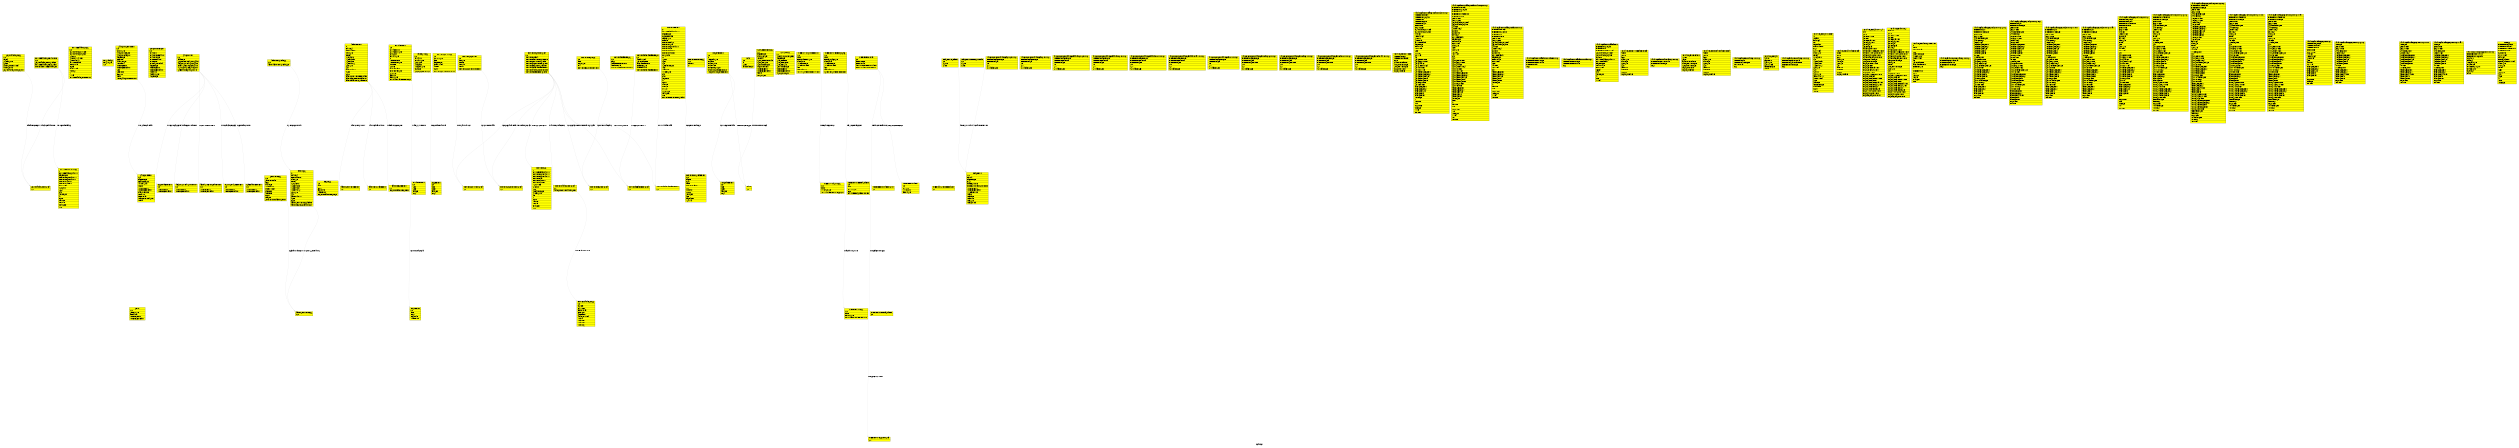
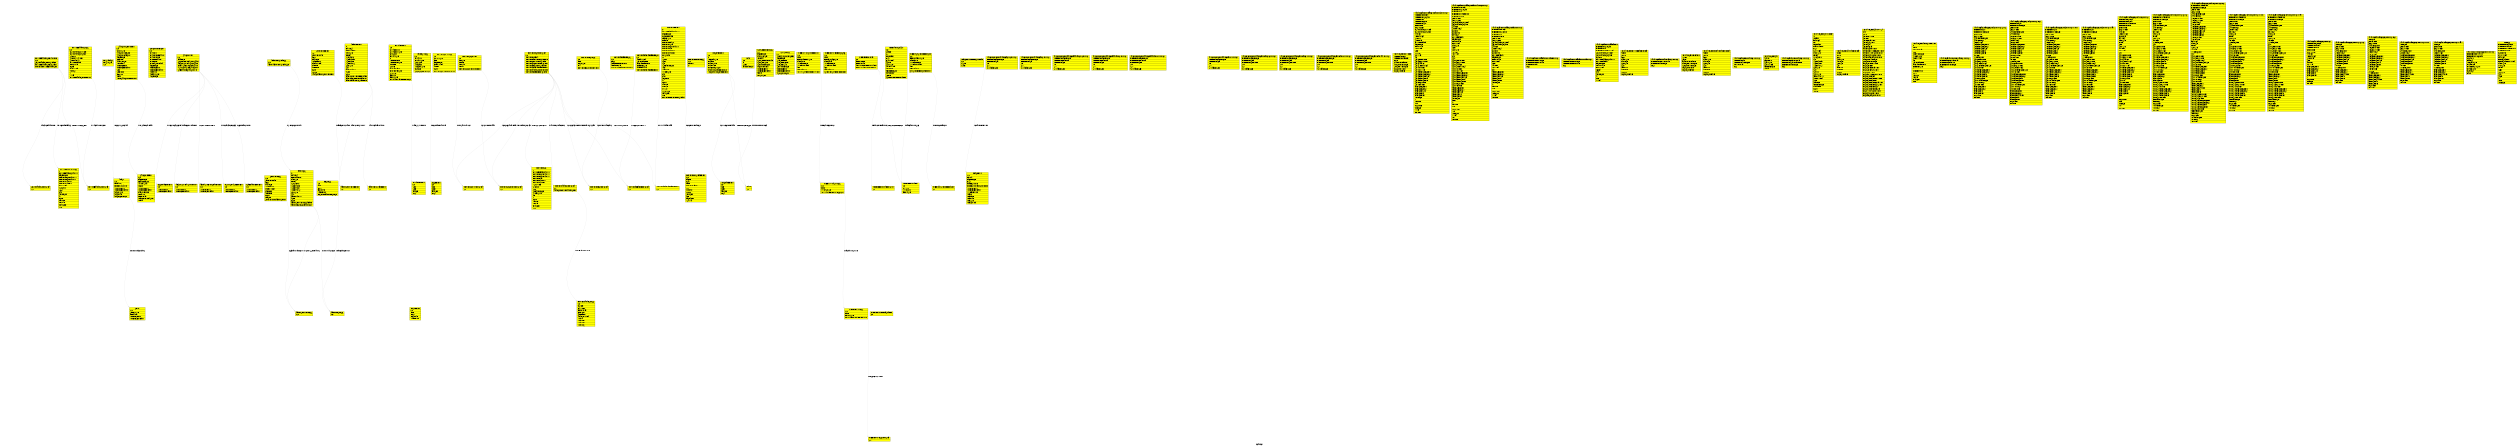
node "AGAINST_PROPOSAL_DATA": removed
node "ASSIGNMENT_ELEMENT": added
node "SWEDEN_POLITICAL_PARTY": added
node "SWEDEN_PARLIAMENT_ELECTORAL__1": added
node "USER_ACCOUNT_ADDRESS": removed
node "view_application_action_event_page_element_weekly_summary": removed
node "VIEW_RIKSDAGEN_POLITICIAN": removed
node "View_Riksdagen_Vote_Data_Ballot_Summary_Daily": added
node "COMMITTEE_PROPOSAL_CONTAINER": added
node "PORTAL": added
node "PERSON_DETAIL_ELEMENT": removed
node "SWEDEN_COUNTY_ELECTORAL_REGI_1": removed
node "PERSON_DETAIL_DATA": added
